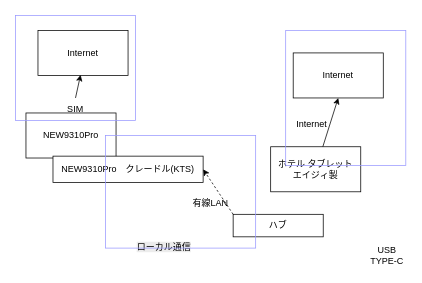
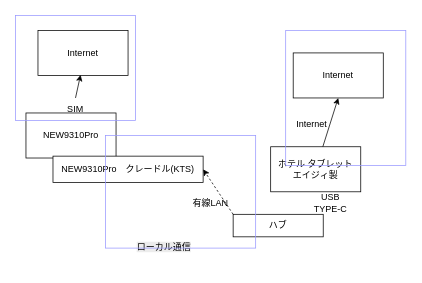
node "USB TYPE-C": moved (387, 255) -> (330, 203)
